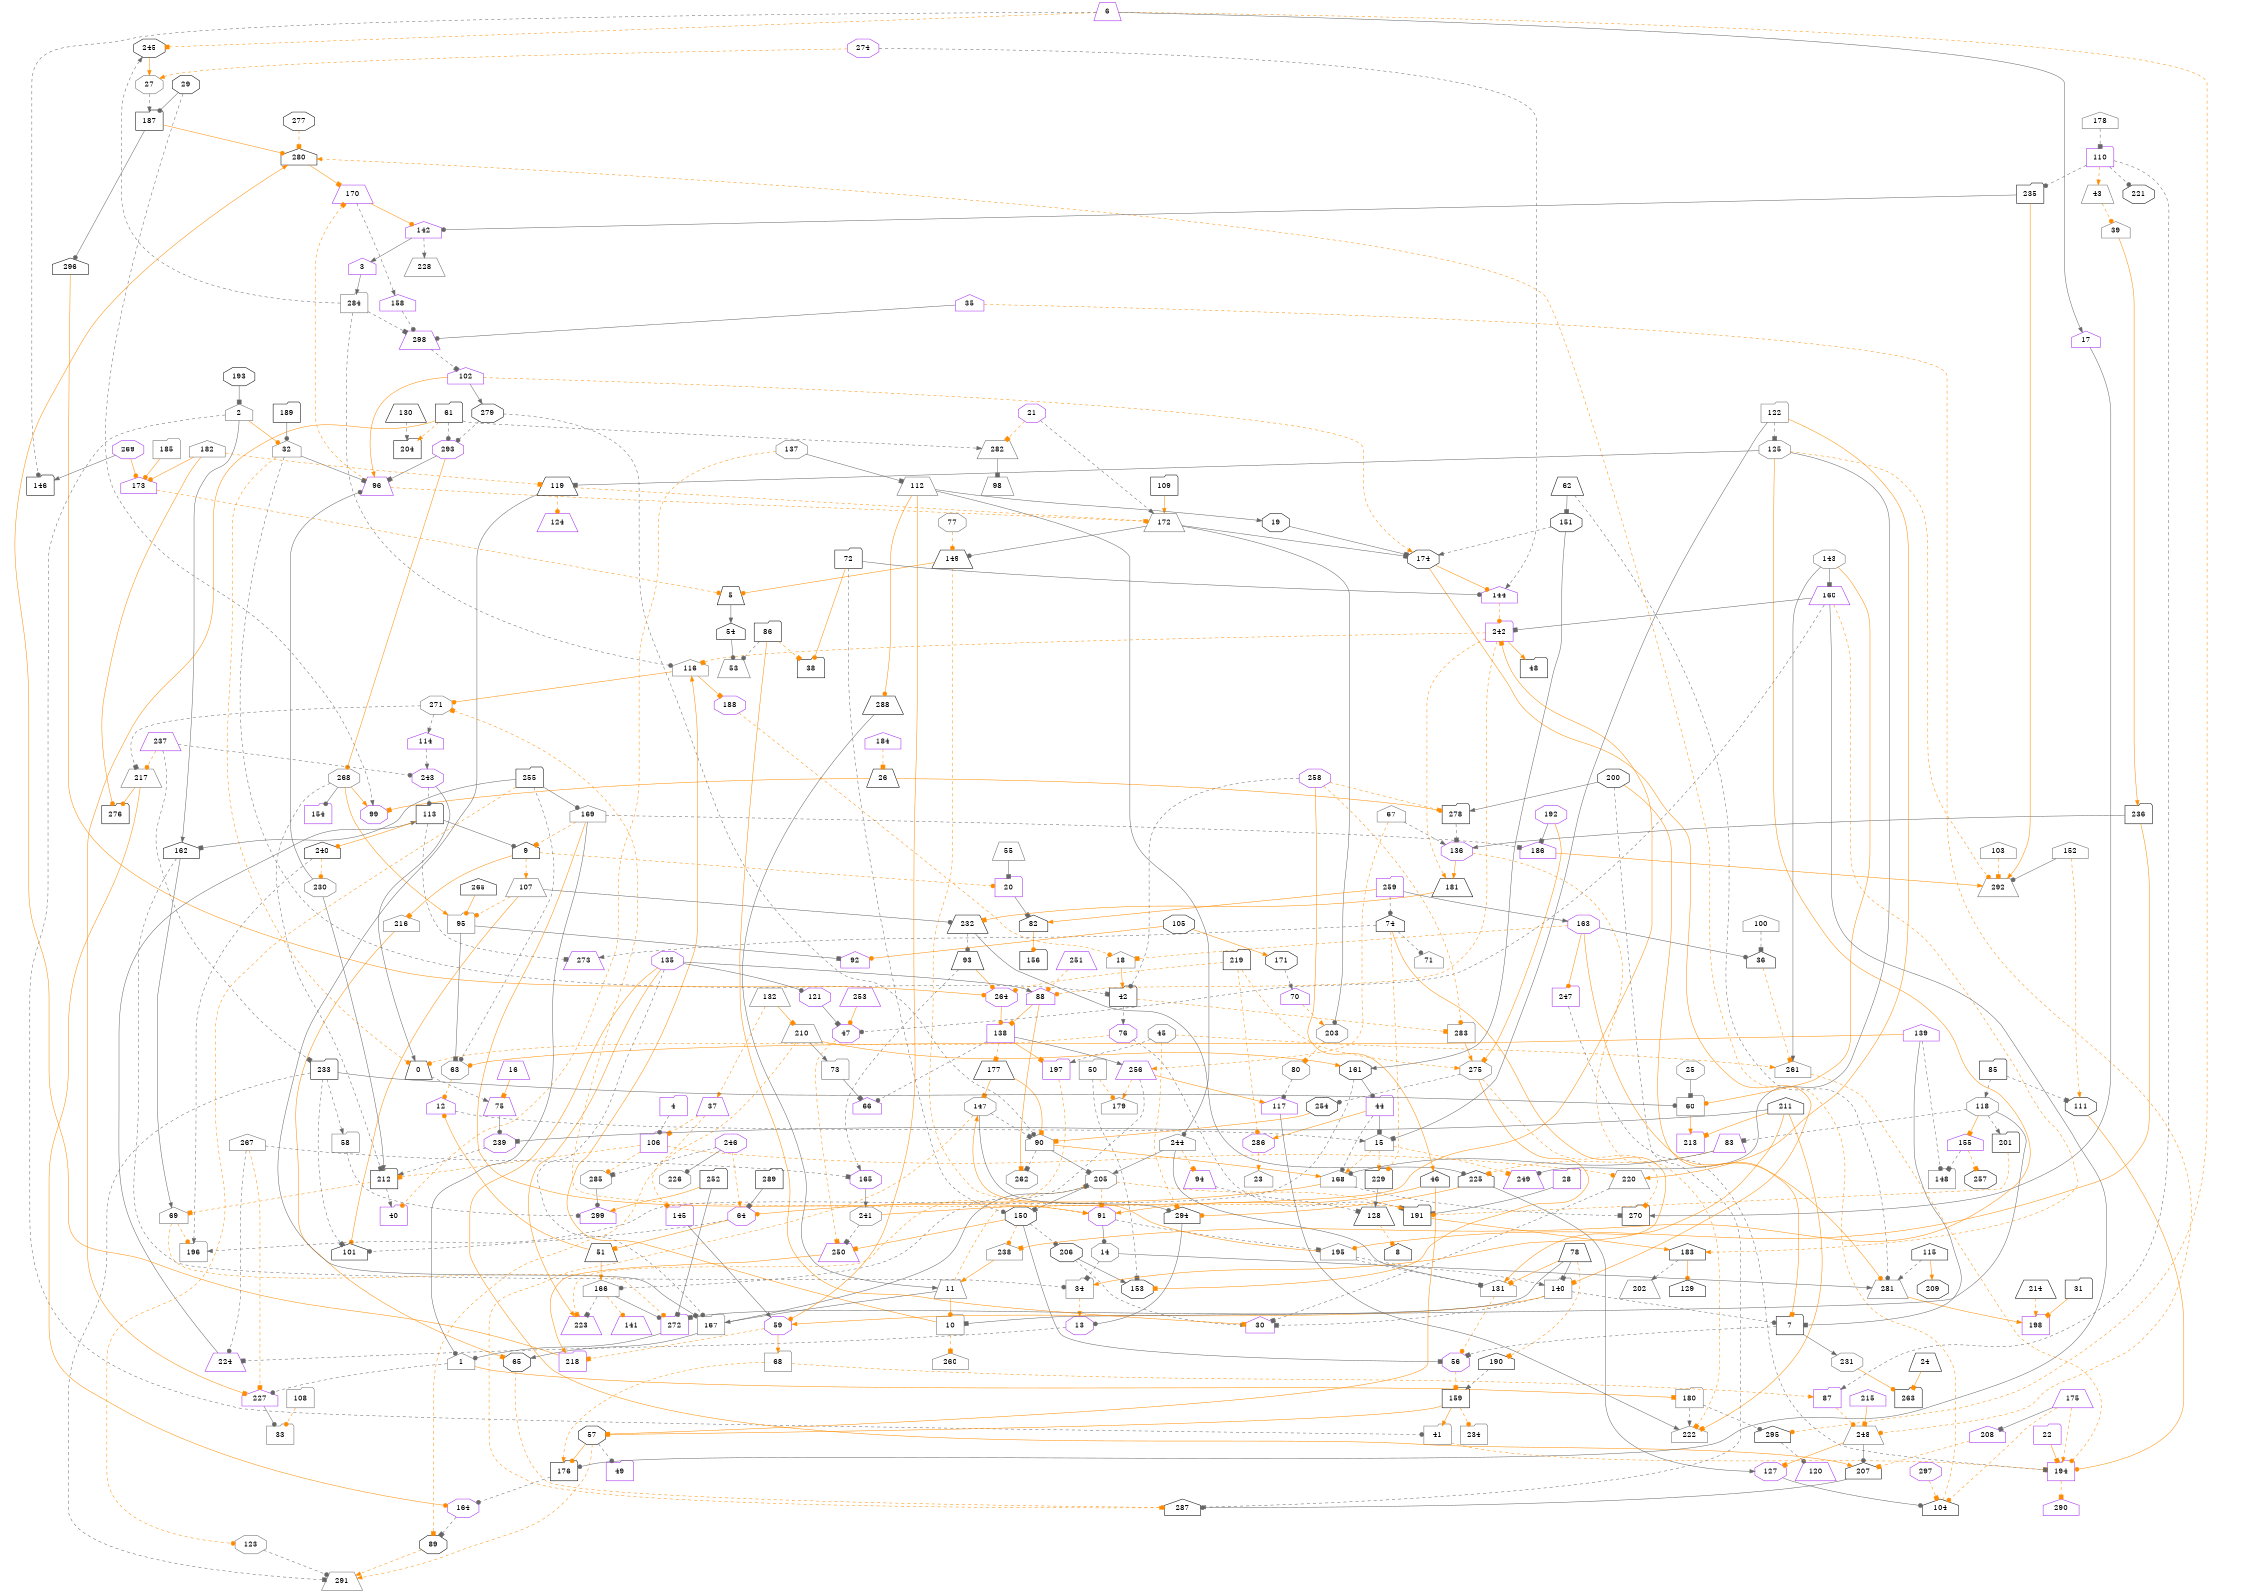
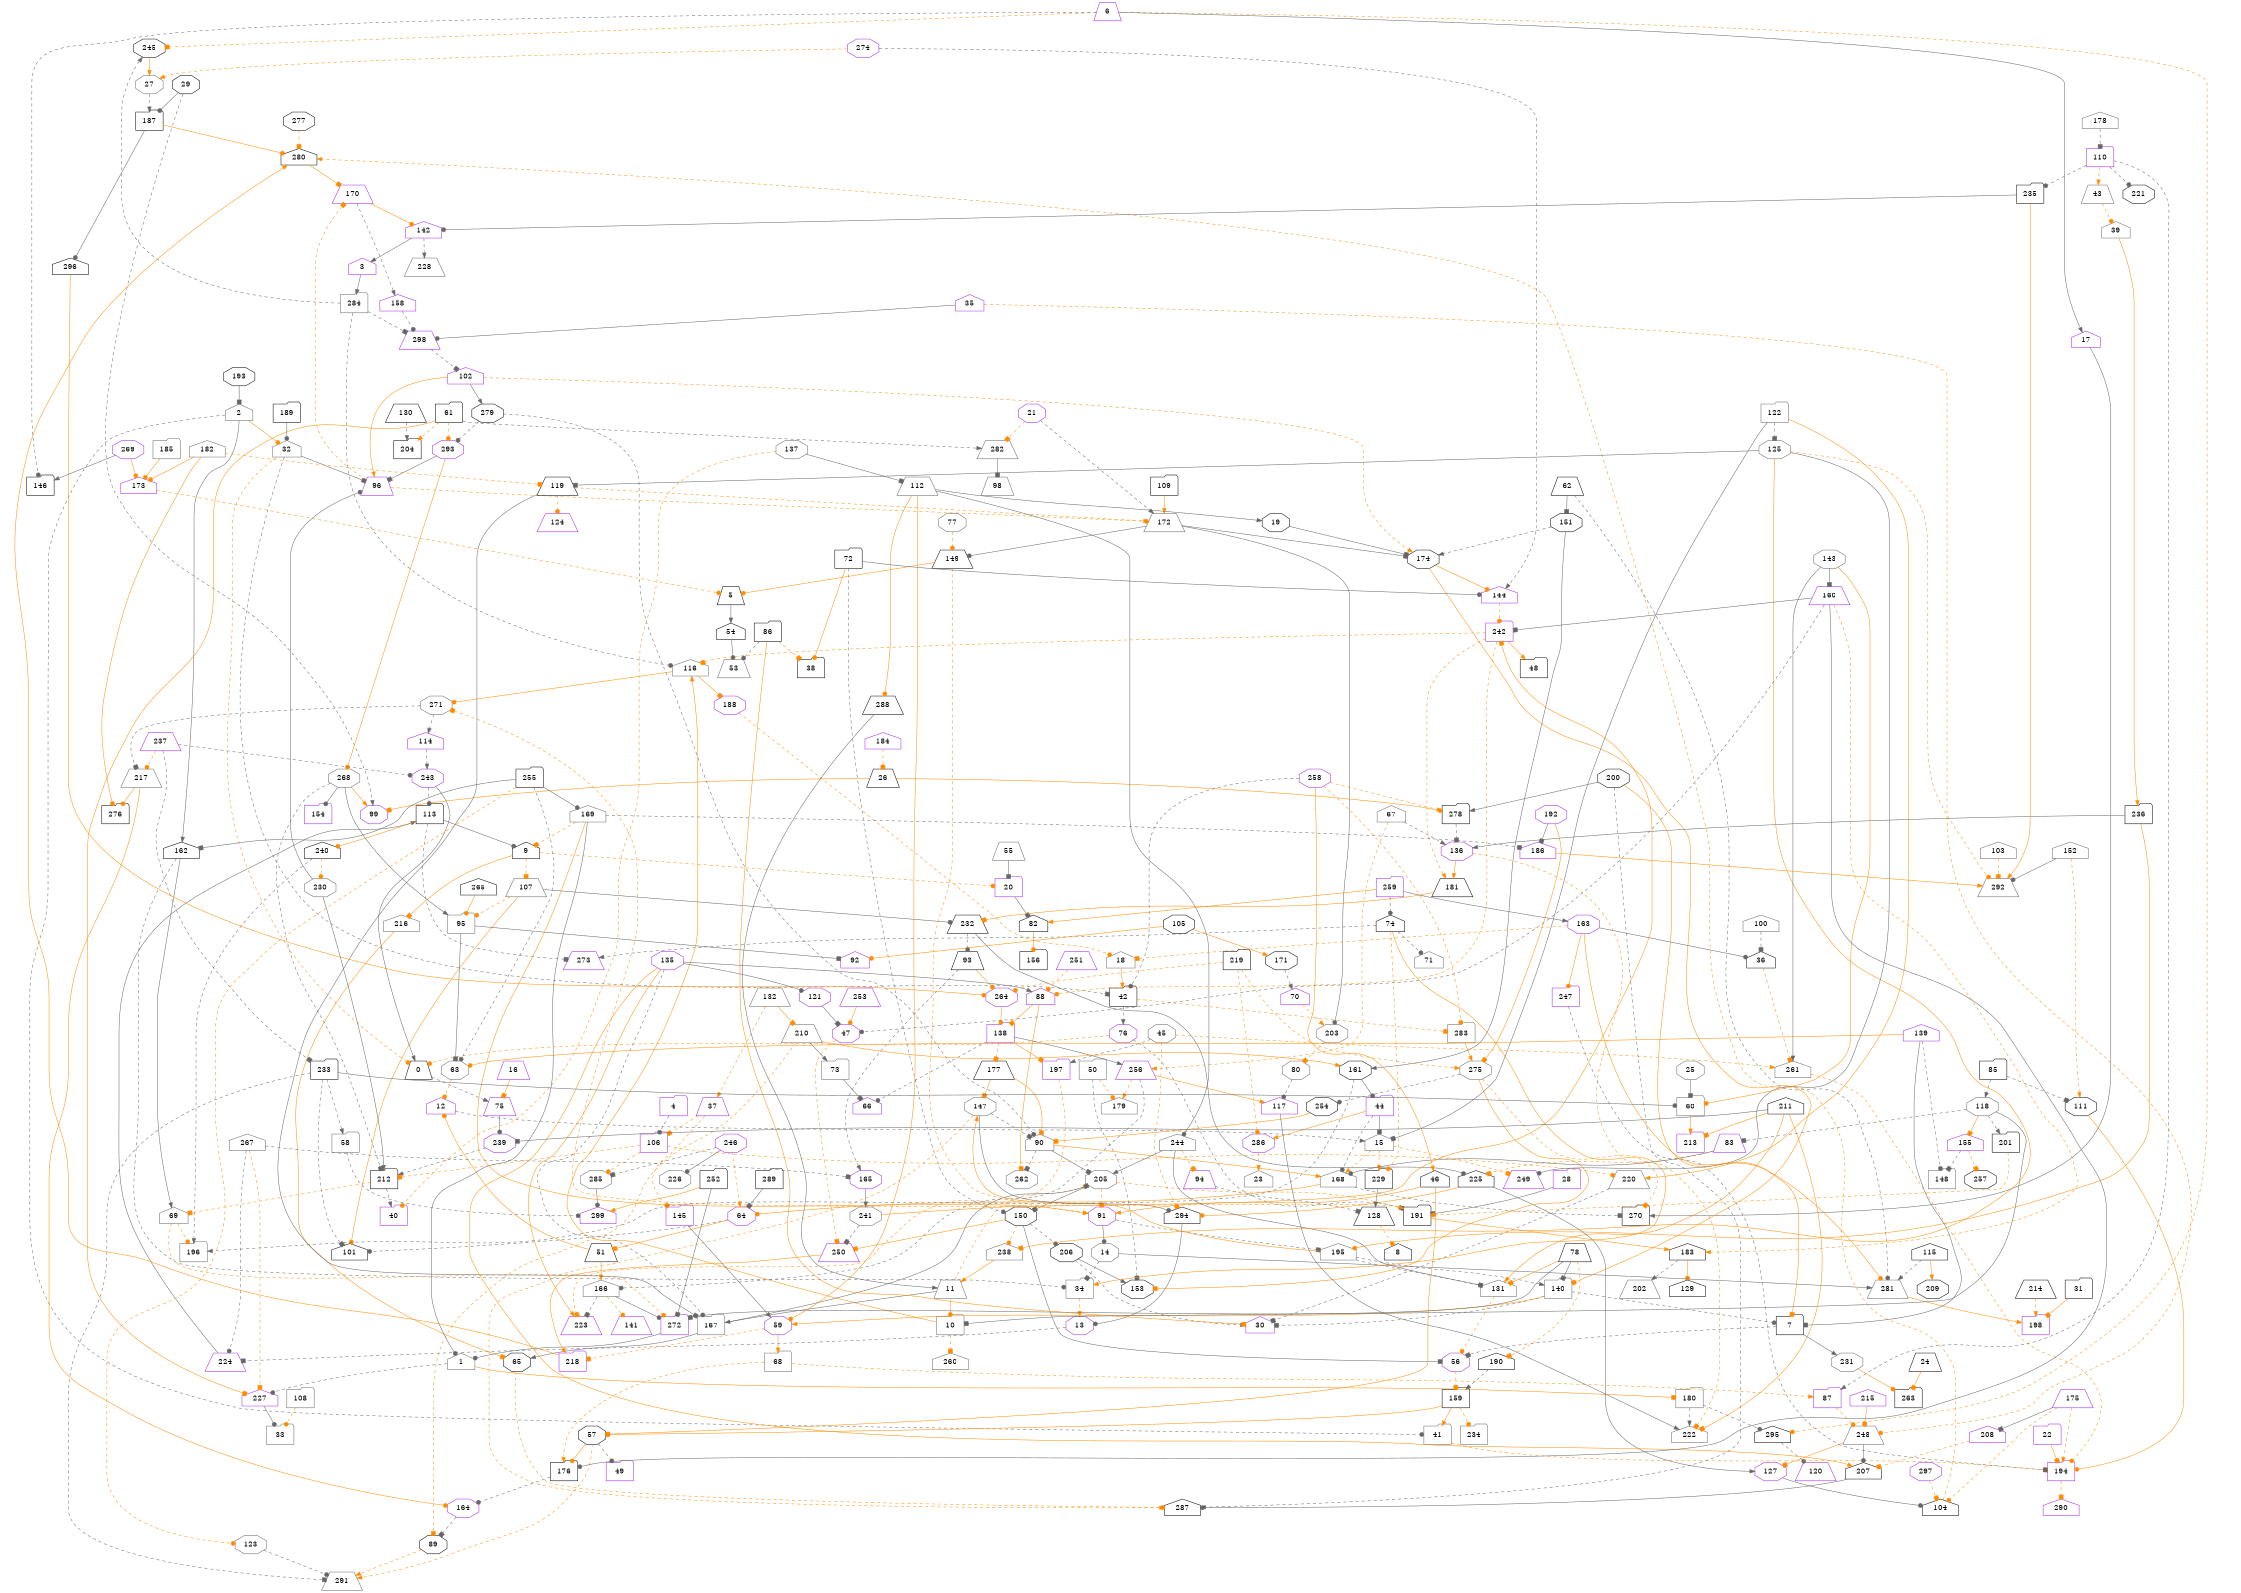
edge "61" -> "293": color gray40 -> darkorange
edge "268" -> "95": color darkorange -> gray40
edge "9" -> "107": arrowhead normal -> box
